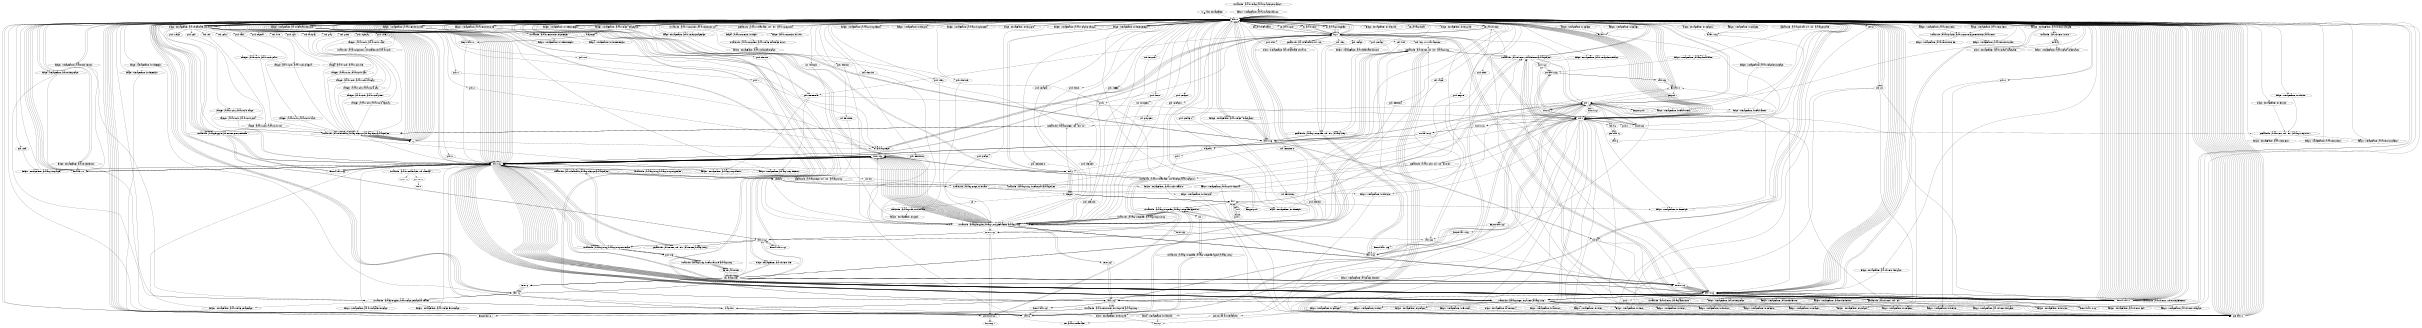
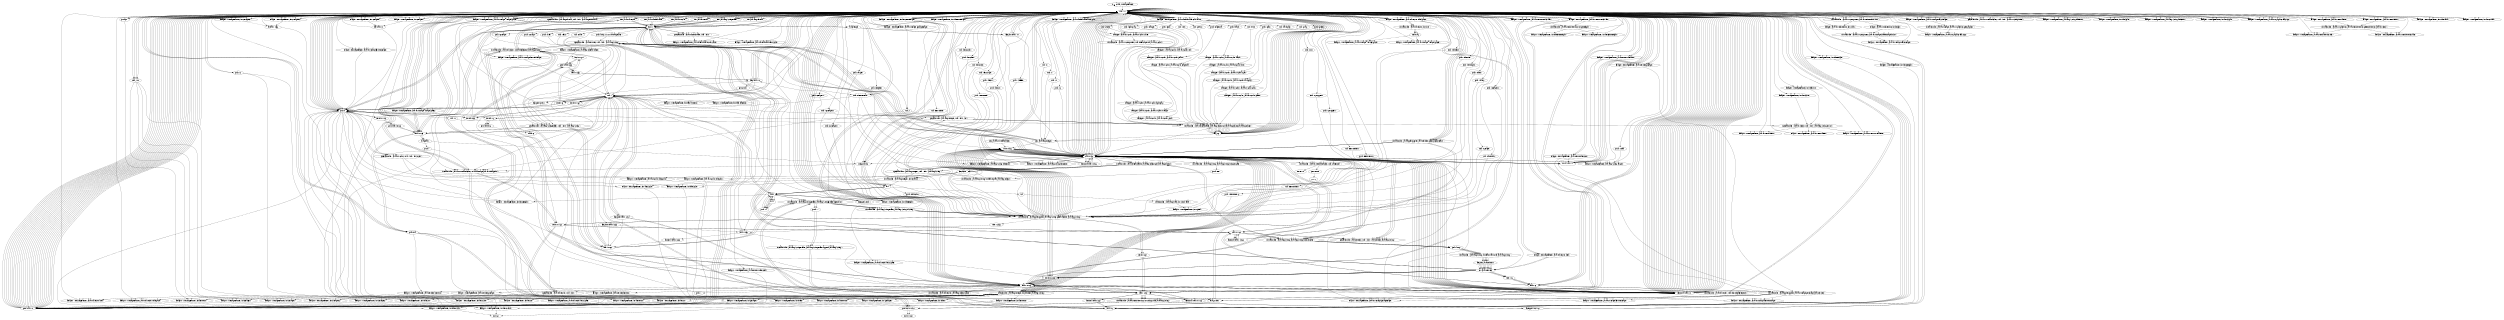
node "fieldget <MessageBanner: java.awt.Image offScrImage>": added
node "push 3": label "push 3" -> "stringWidth 3"
node "ifcmpge.i": label "ifcmpge.i" -> "div.i"
node "goto new java.awt.MediaTracker": removed
